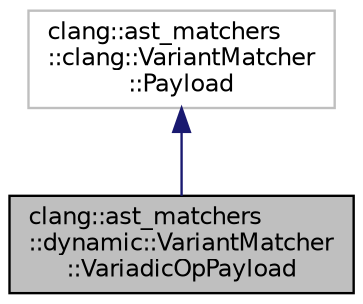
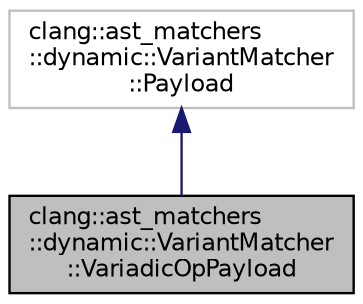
node "clang::ast_matchers ::clang::VariantMatcher ::Payload": label "clang::ast_matchers ::clang::VariantMatcher ::Payload" -> "clang::ast_matchers ::dynamic::VariantMatcher ::Payload"
